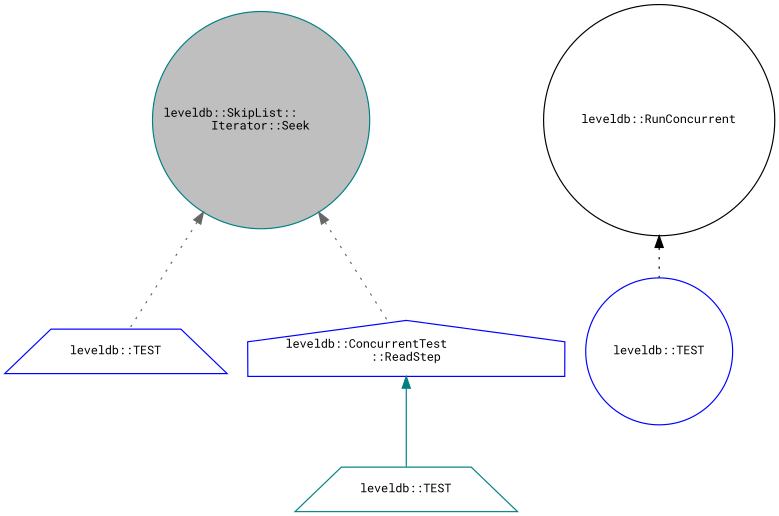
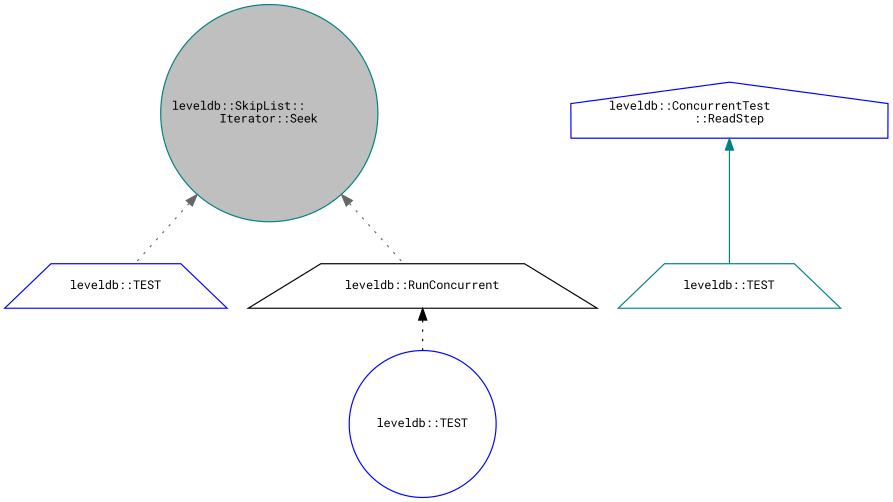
node "leveldb::RunConcurrent": shape circle -> trapezium
edge "leveldb::ConcurrentTest ::ReadStep" -> "leveldb::SkipList:: Iterator::Seek": now "leveldb::RunConcurrent" -> "leveldb::SkipList:: Iterator::Seek"
